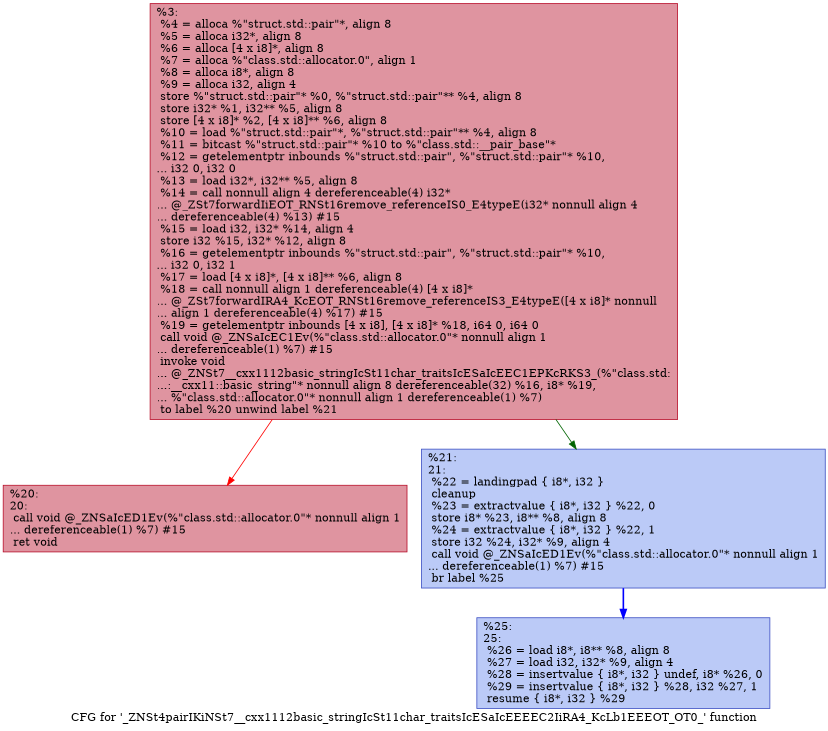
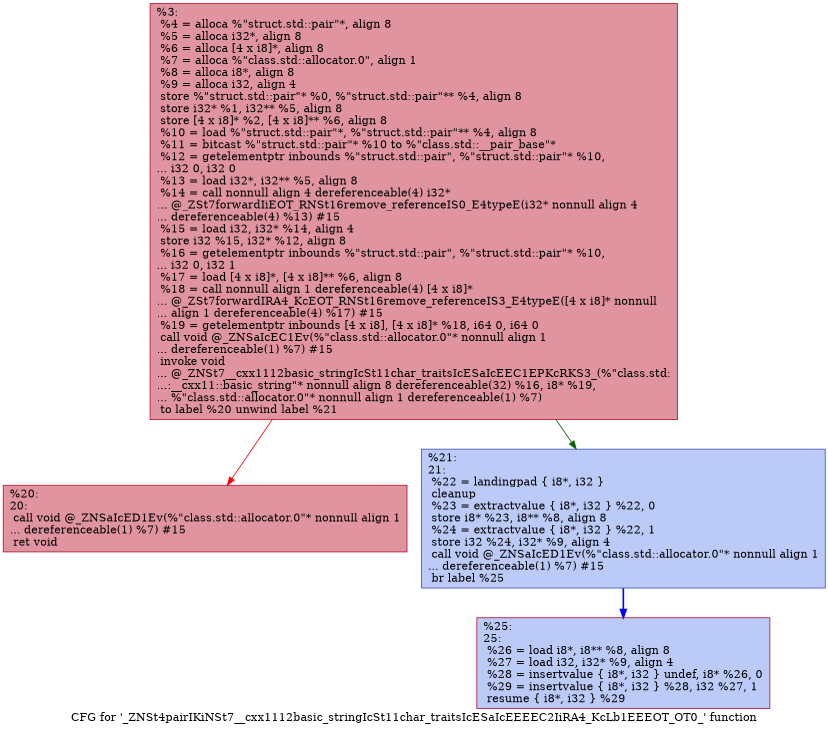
node "%25:": color #3d50c3ff -> #b70d28ff
